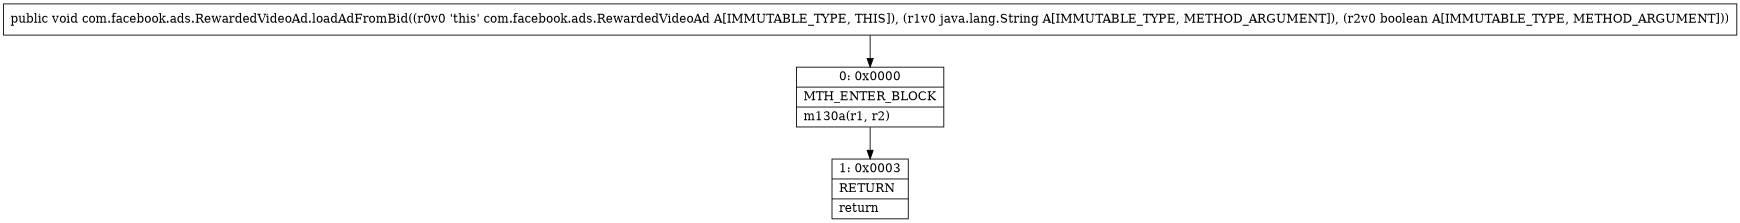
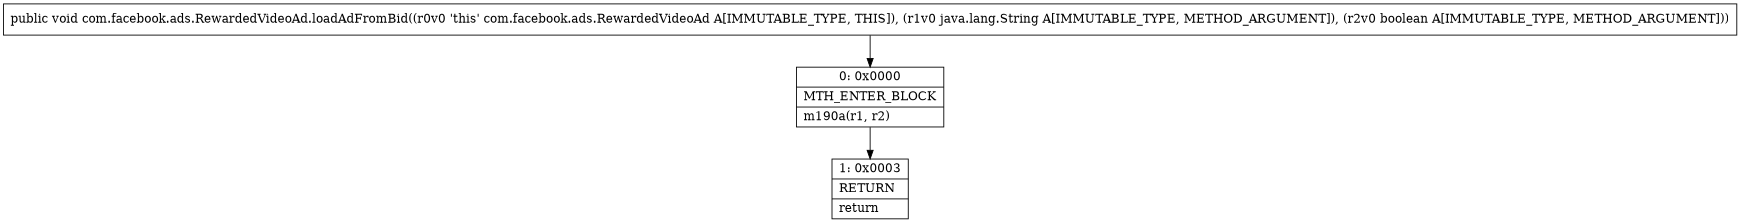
node "0: 0x0000": text "m130a(r1, r2)" -> "m190a(r1, r2)"
